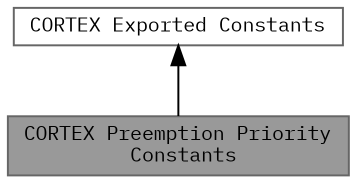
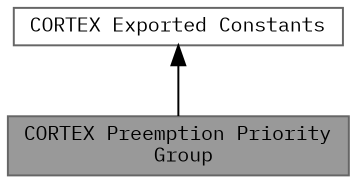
node "CORTEX Preemption Priority Constants": label "CORTEX Preemption Priority Constants" -> "CORTEX Preemption Priority Group"
